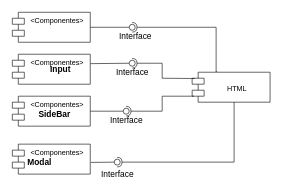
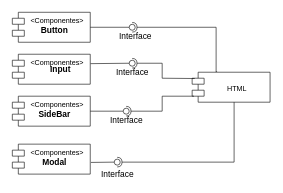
node "Button": added
node "Modal": moved (39, 162) -> (54, 162)
